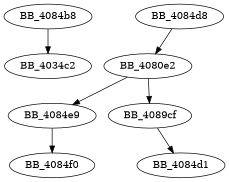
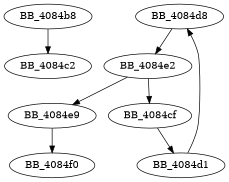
node "BB_4034c2": label "BB_4034c2" -> "BB_4084c2"
node "BB_4080e2": label "BB_4080e2" -> "BB_4084e2"
edge "BB_4084d1" -> "BB_4084d8": added
node "BB_4089cf": label "BB_4089cf" -> "BB_4084cf"
